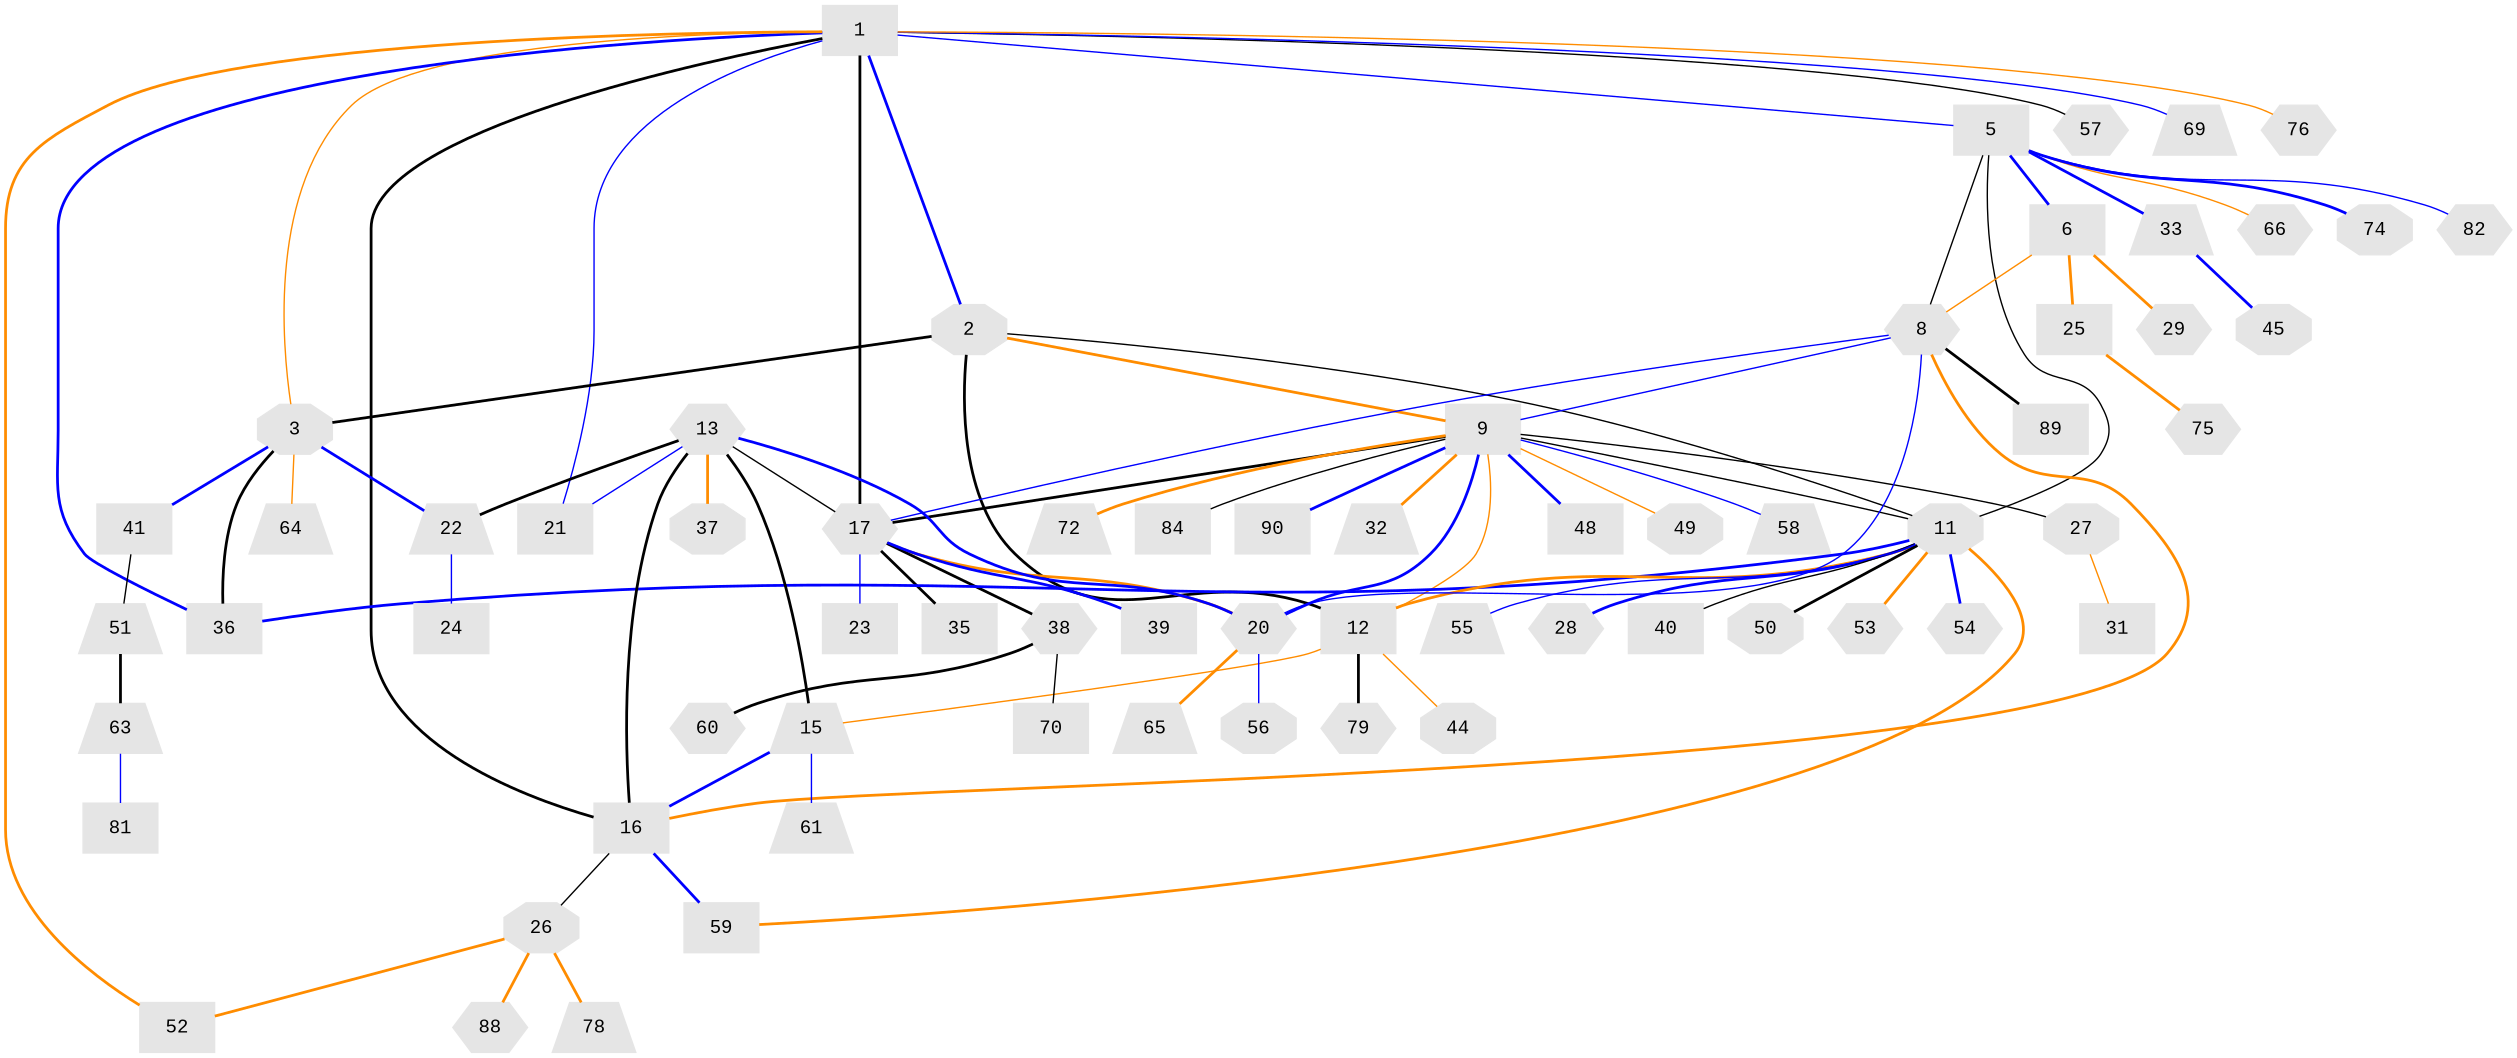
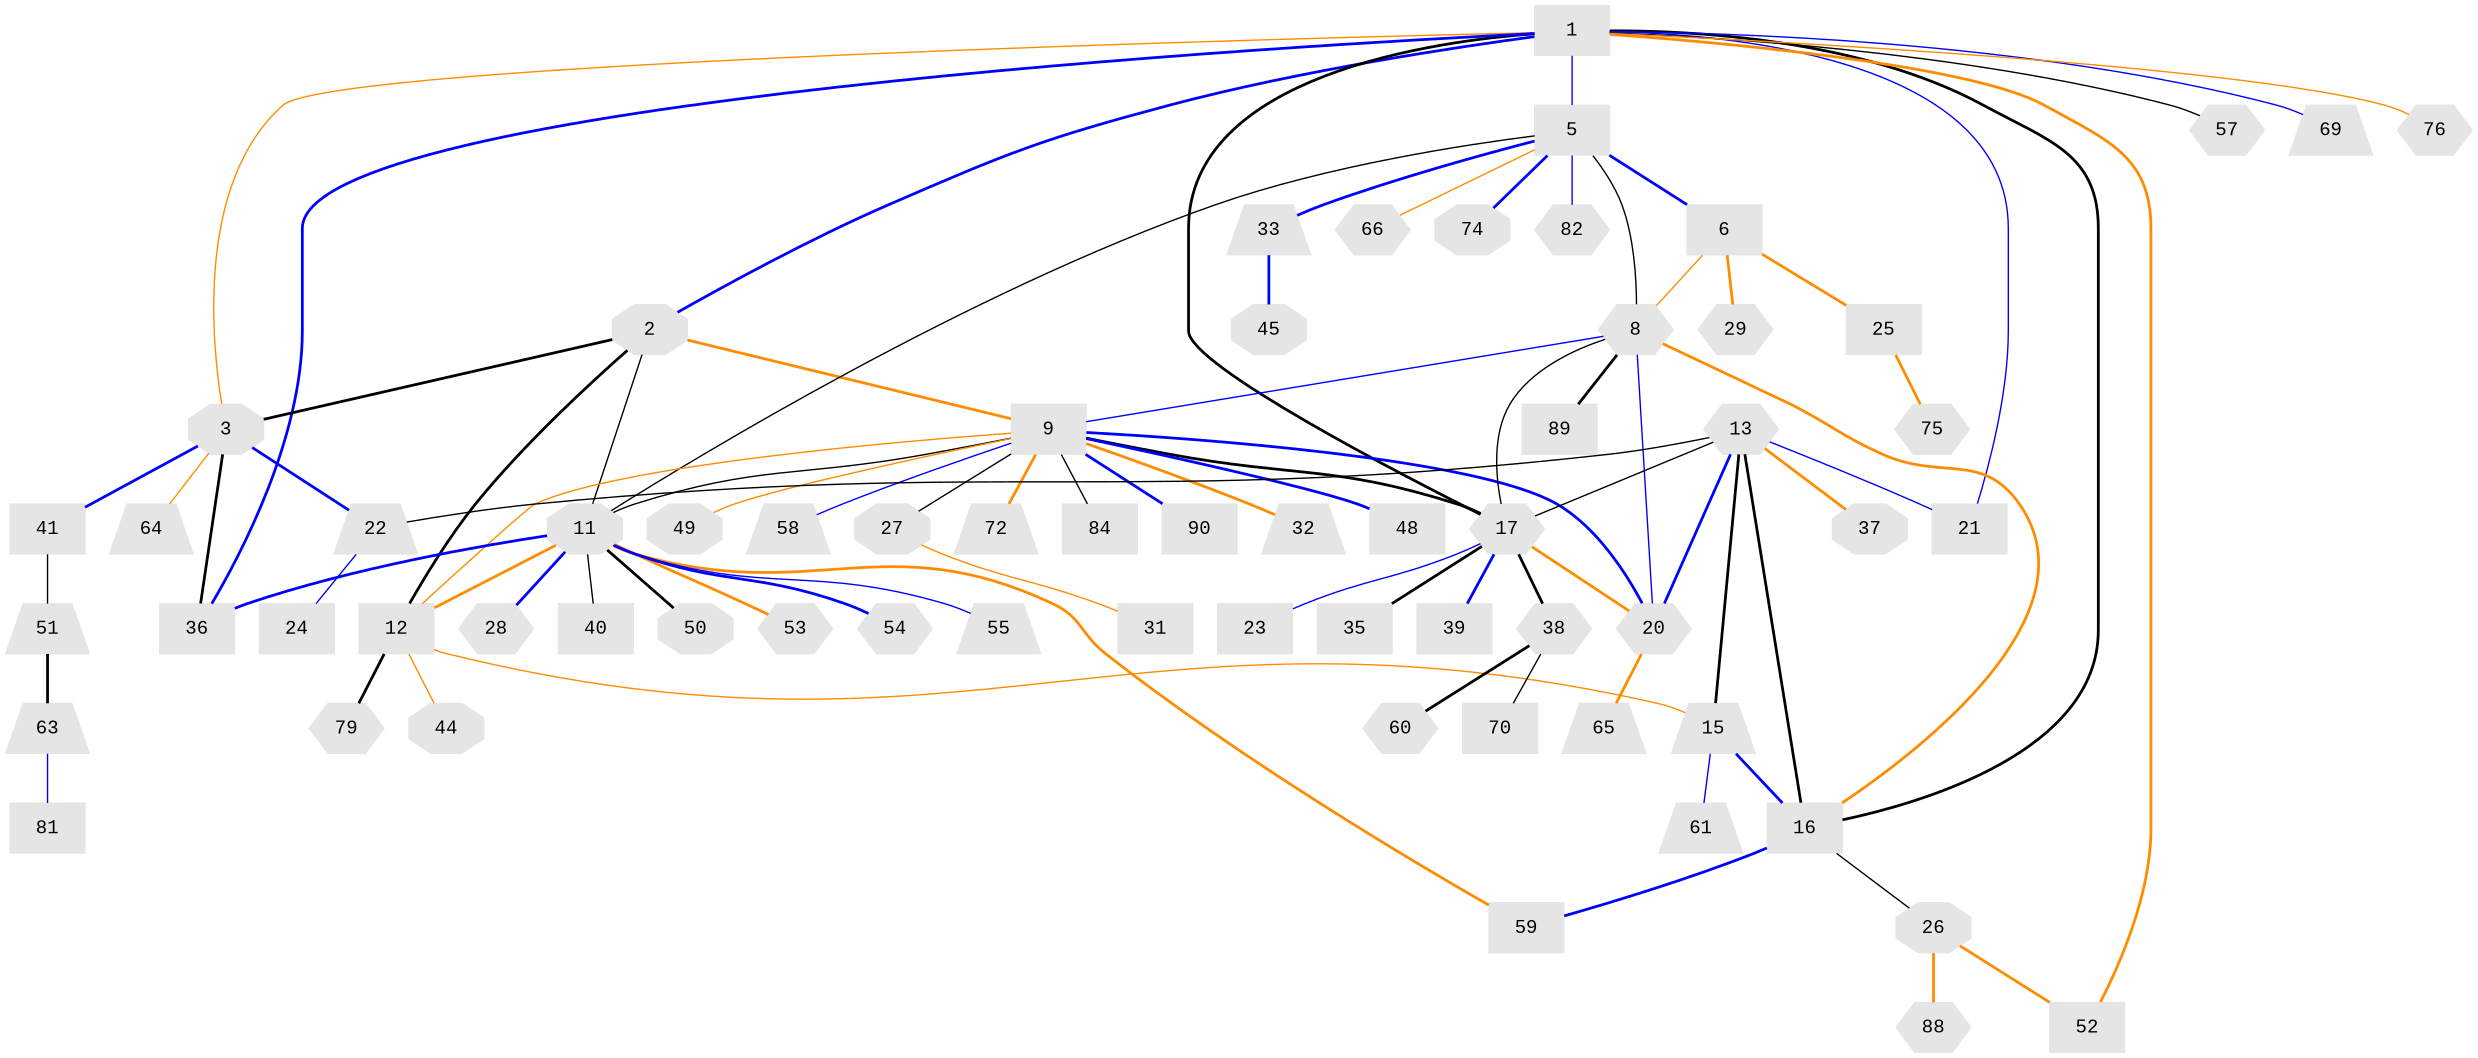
edge "8" -- "17": color blue -> black
edge "13" -- "22": style bold -> solid
node "56": removed
node "78": removed
